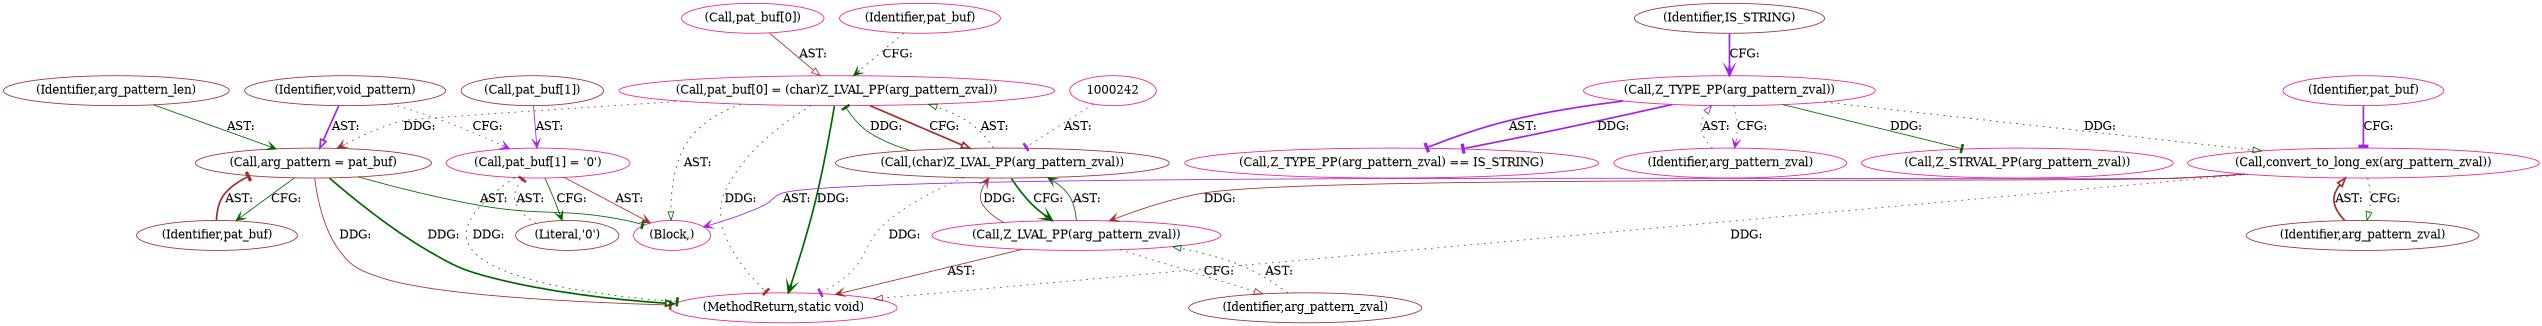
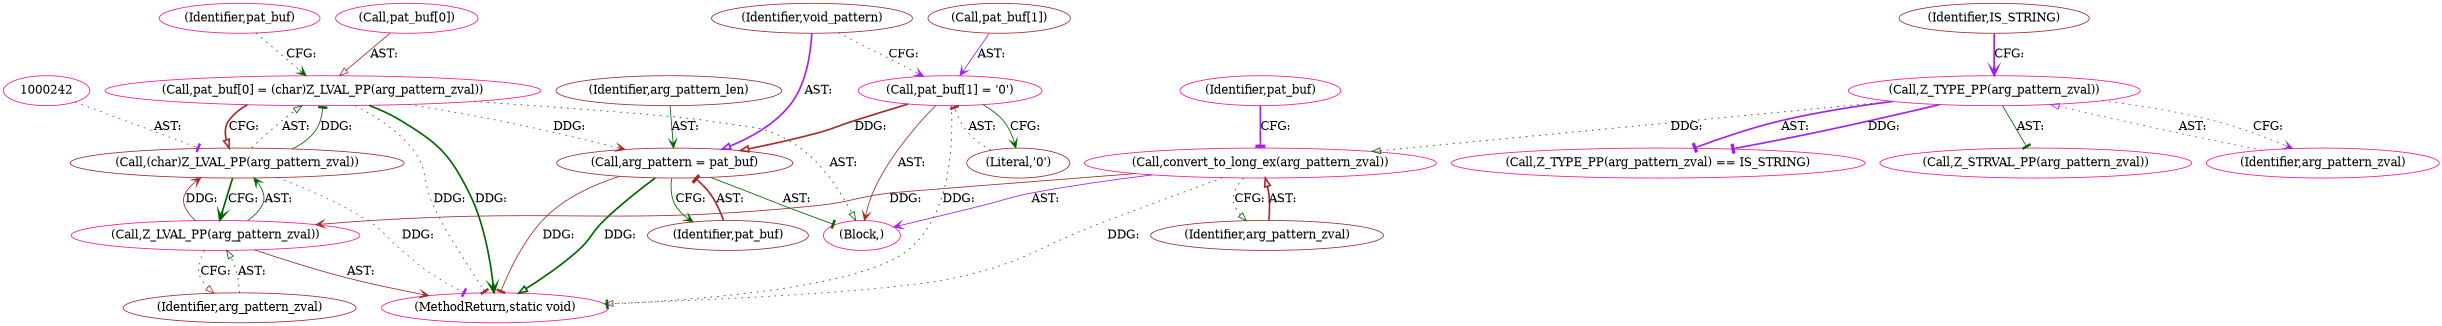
edge "(Call,Z_TYPE_PP(arg_pattern_zval))" -> "(Call,Z_STRVAL_PP(arg_pattern_zval))": label "DDG: " -> "AST: "
edge "(Call,pat_buf[1] = '0')" -> "(Call,arg_pattern = pat_buf)": added, label "DDG:"
